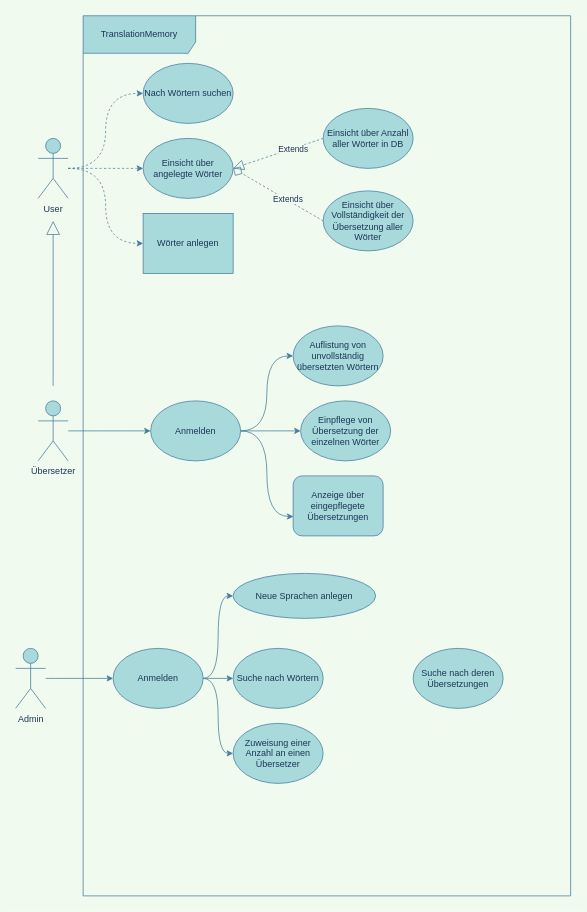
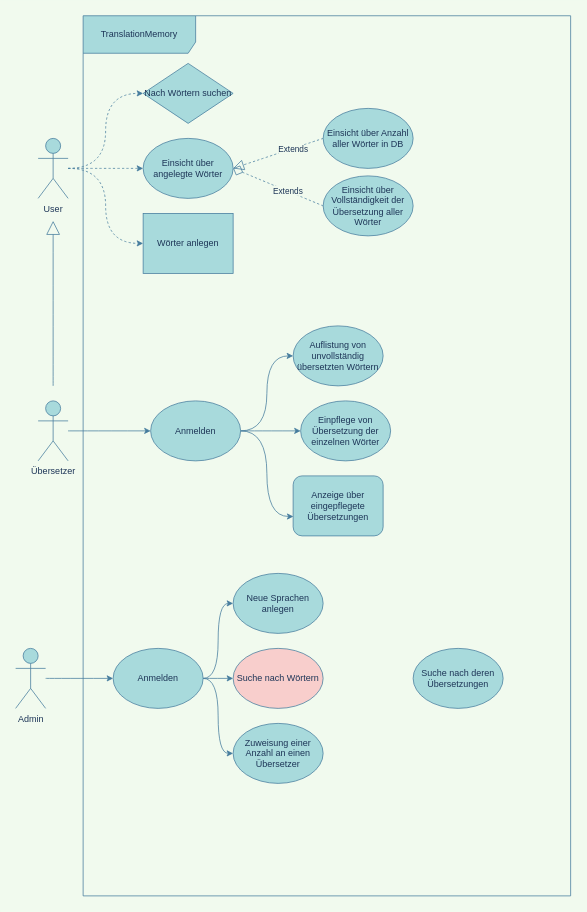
node "Nach Wörtern suchen": shape ellipse -> diamond
node "Einsicht über Vollständigkeit der Übersetzung aller Wörter": moved (368, 221) -> (368, 206)
node "Neue Sprachen anlegen": size 143x45 -> 90x60
node "Suche nach Wörtern": fillcolor #a8dadc -> #f8cecc
